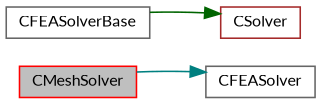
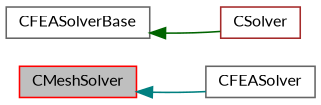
edge "CFEASolverBase" -> "CSolver": reversed
edge "CMeshSolver" -> "CFEASolver": reversed
